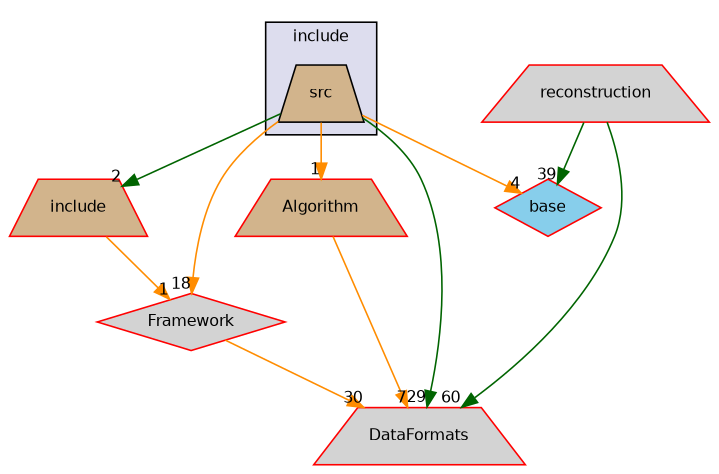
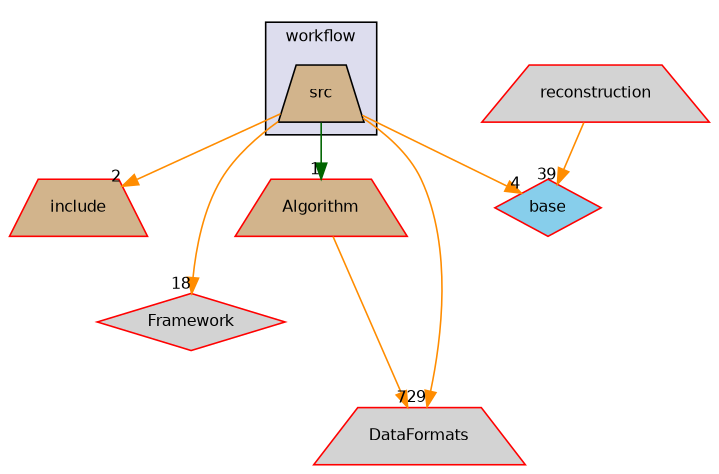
cluster "include": label "include" -> "workflow"
edge "src" -> "Algorithm": color darkorange -> darkgreen
edge "reconstruction" -> "base": color darkgreen -> darkorange
edge "src" -> "include": color darkgreen -> darkorange
edge "src" -> "DataFormats": color darkgreen -> darkorange
edge "include" -> "Framework": removed
edge "reconstruction" -> "DataFormats": removed
edge "Framework" -> "DataFormats": removed
